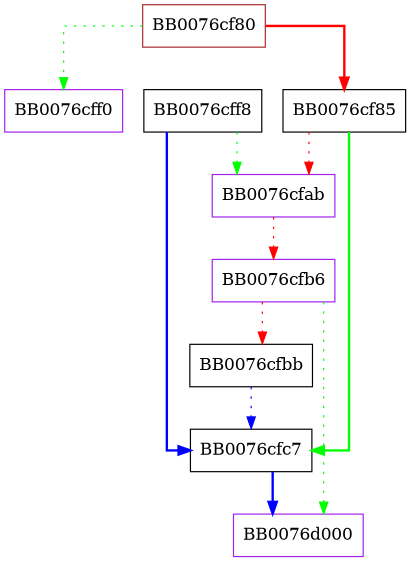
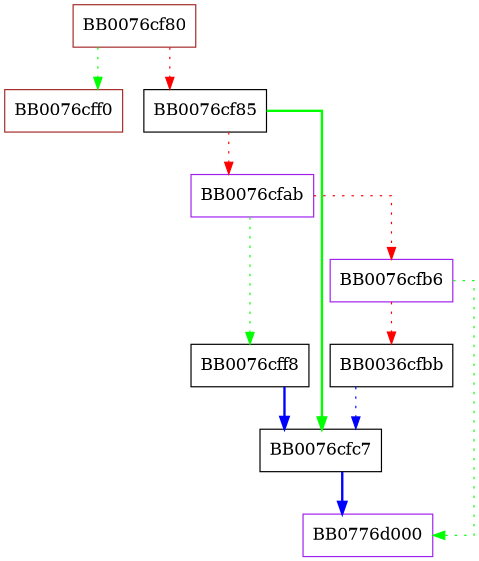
edge "BB0076cf80" -> "BB0076cf85": style bold -> dotted
node "BB0076cff0": color purple -> brown
edge "BB0076cff8" -> "BB0076cfab": reversed
node "BB0076cfbb": label "BB0076cfbb" -> "BB0036cfbb"
node "BB0076d000": label "BB0076d000" -> "BB0776d000"
